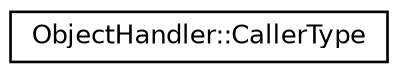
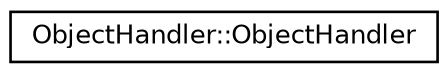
node "ObjectHandler::CallerType": label "ObjectHandler::CallerType" -> "ObjectHandler::ObjectHandler"
